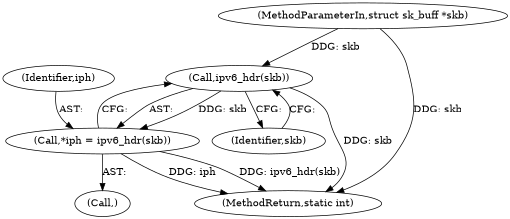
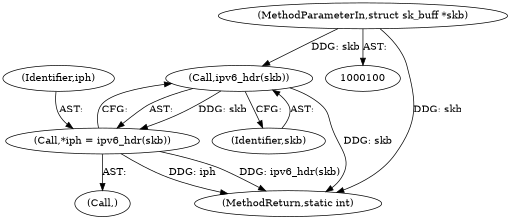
node "1000100": added
edge "(Identifier,skb)" -> "(Call,ipv6_hdr(skb))": label "CFG: " -> "AST: "
